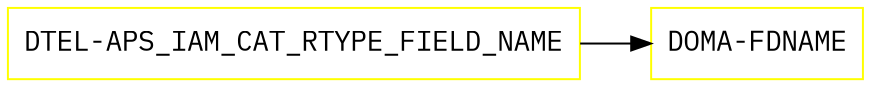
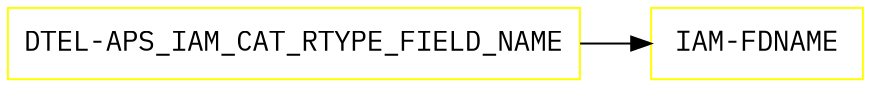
node "DOMA-FDNAME": label "DOMA-FDNAME" -> "IAM-FDNAME"
